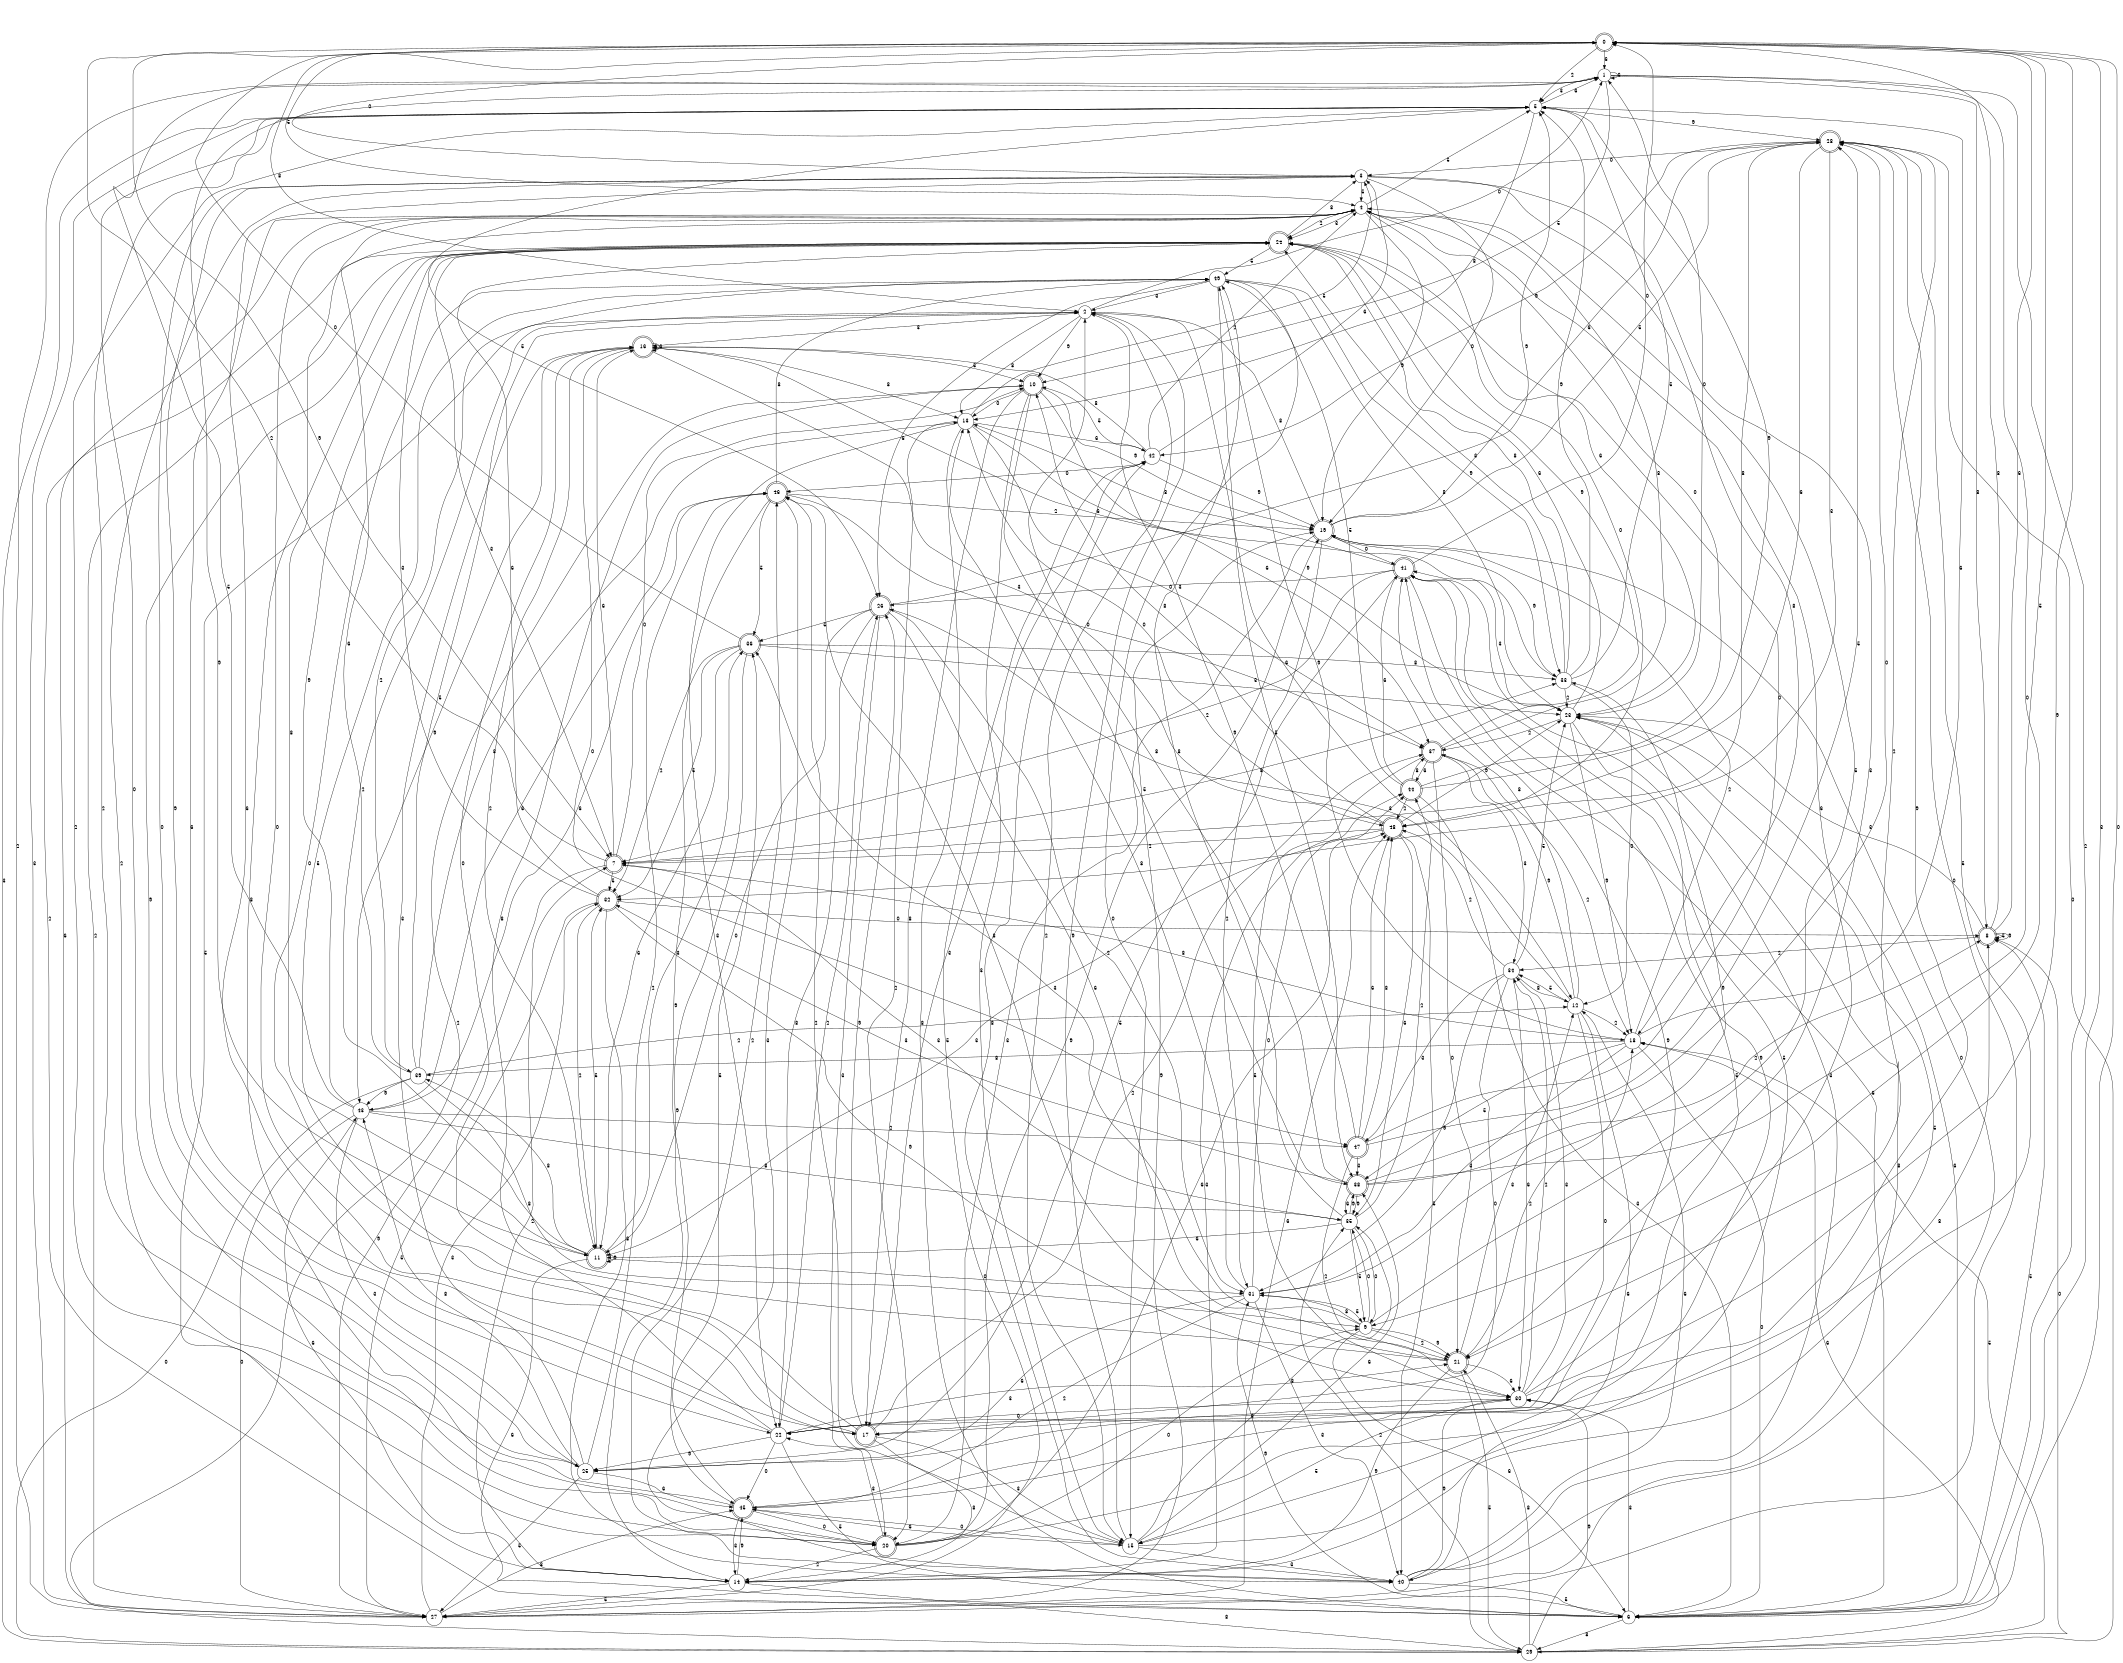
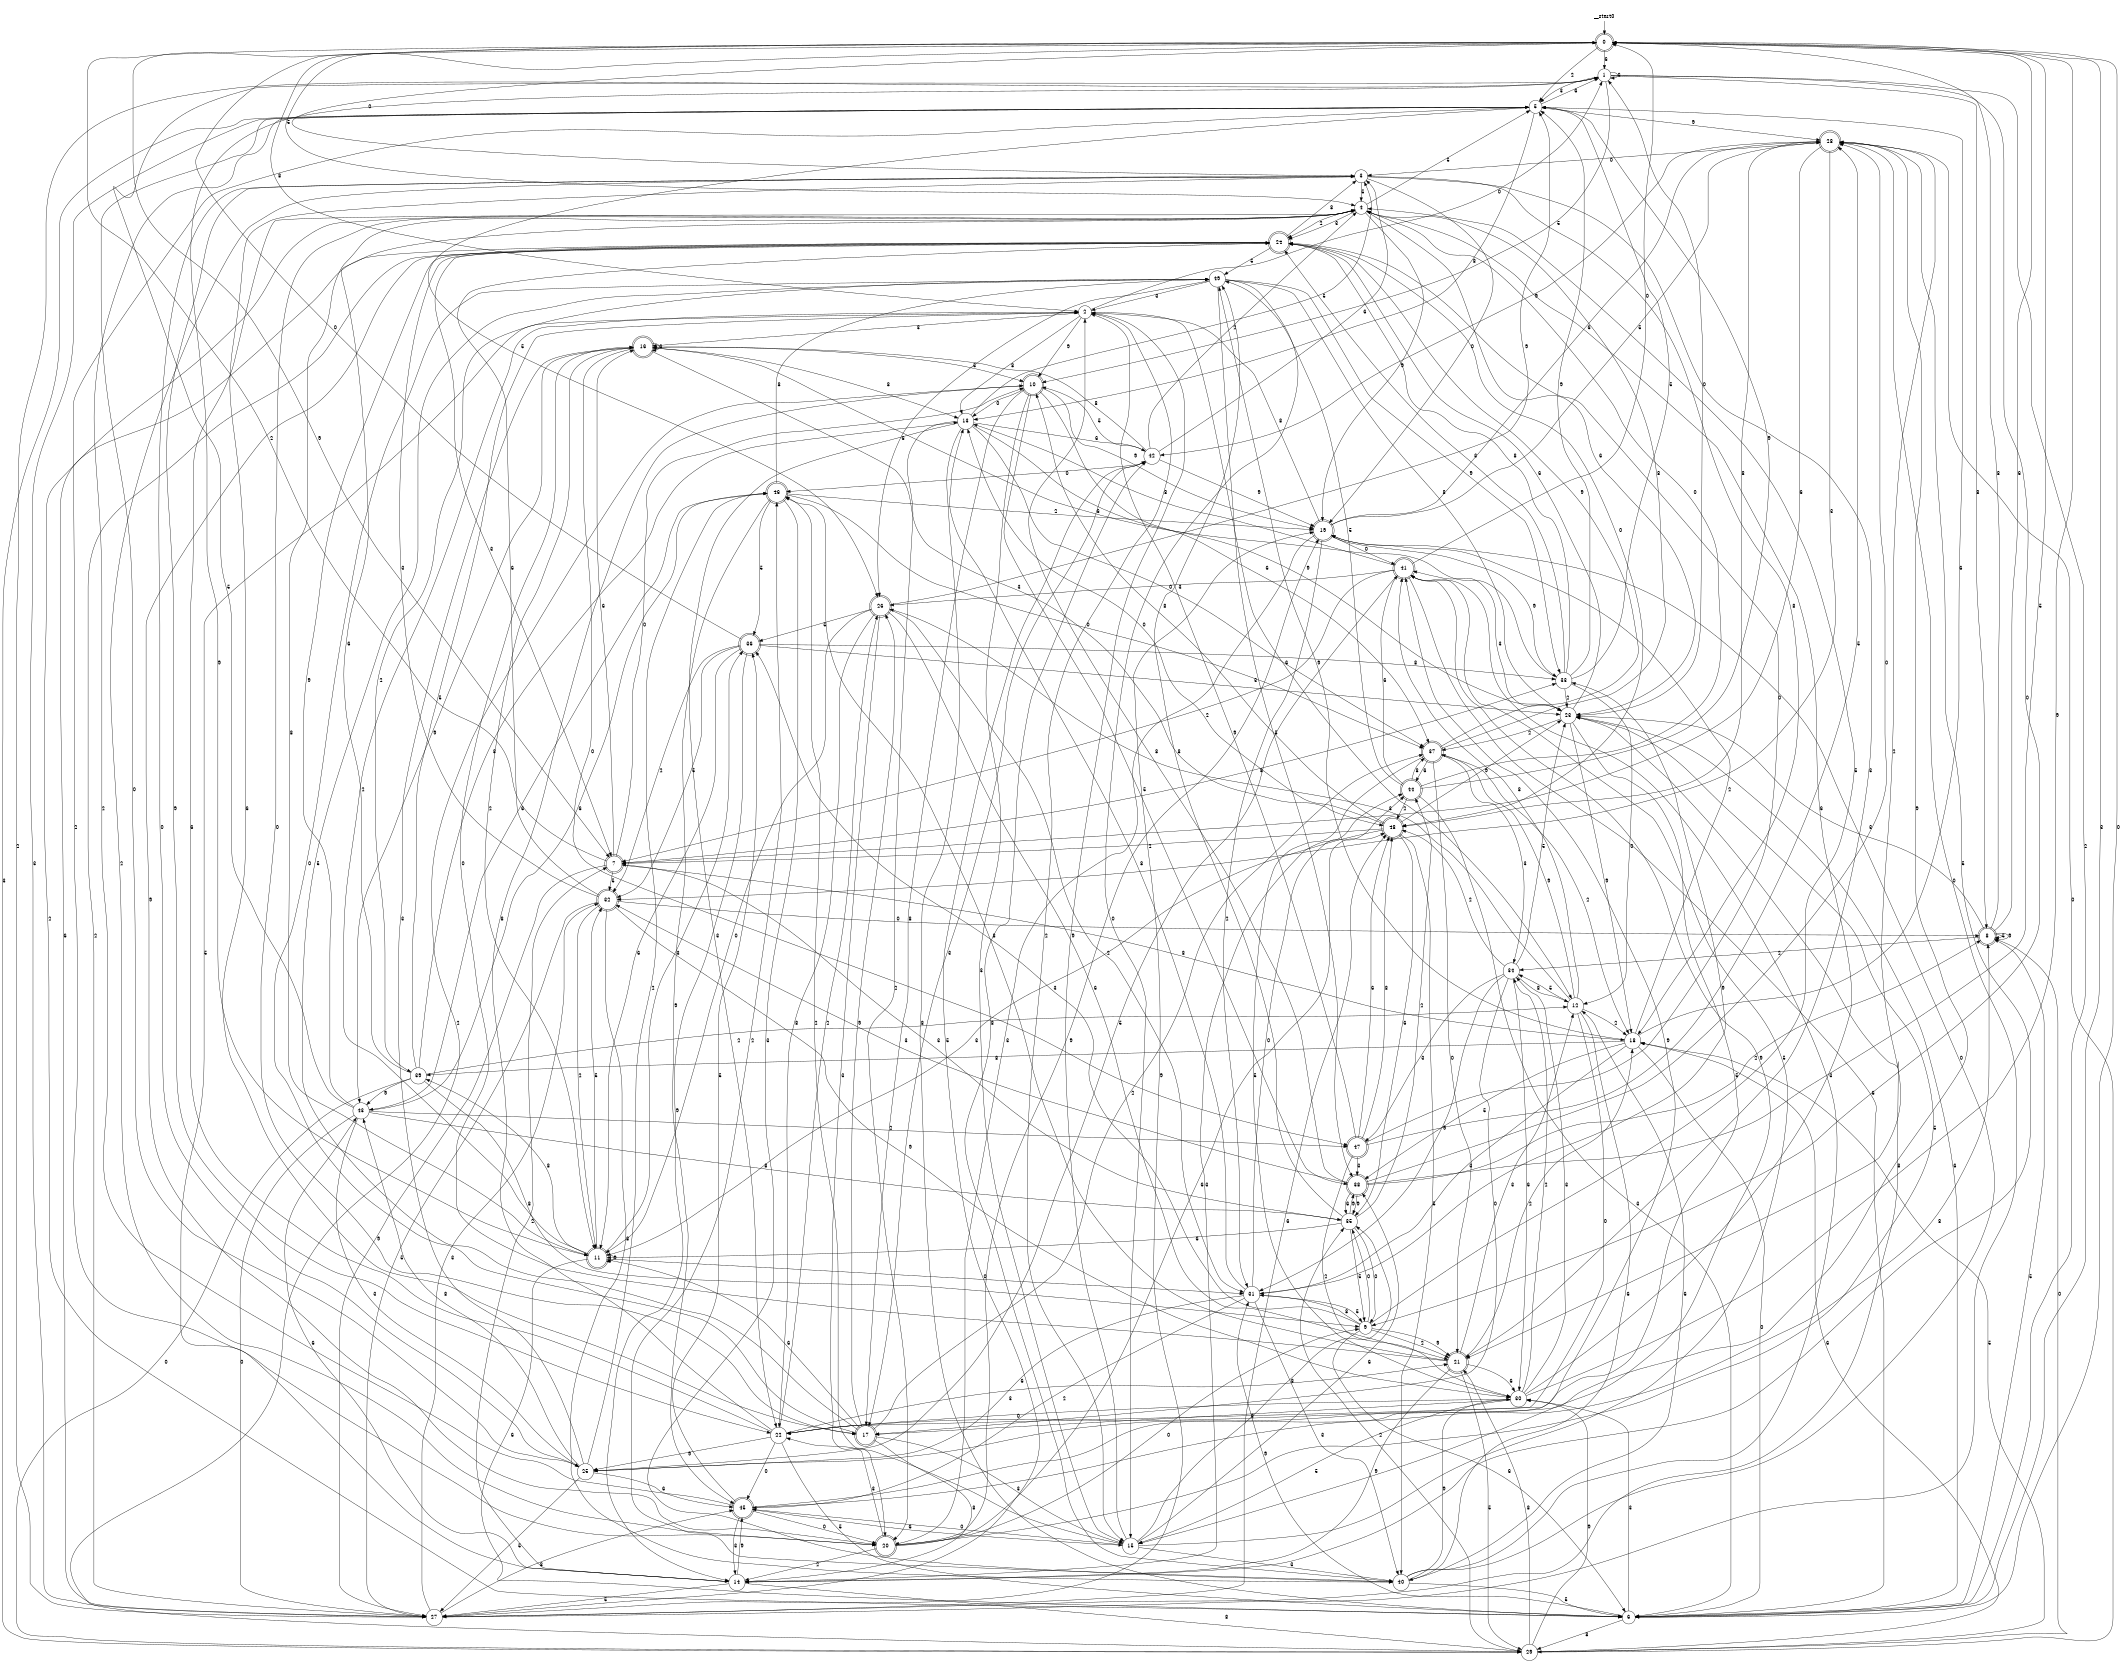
node "__start0": added
edge "20" -> "24": removed, label "8"
edge "17" -> "11": added, label "6"
